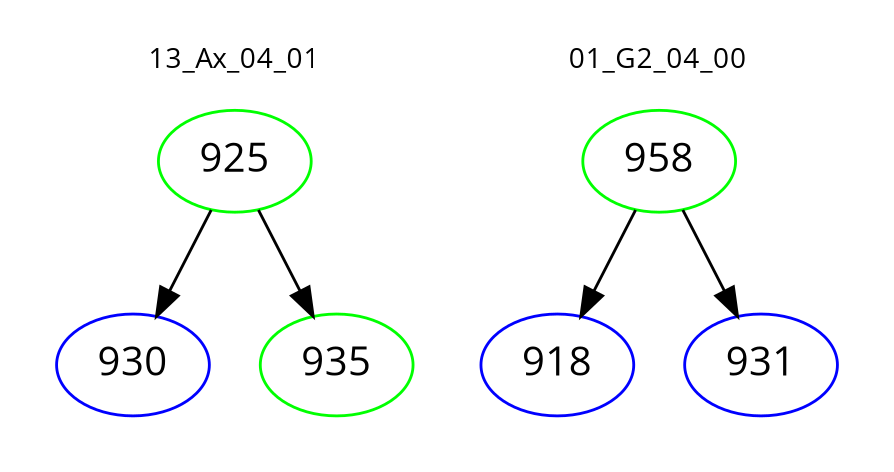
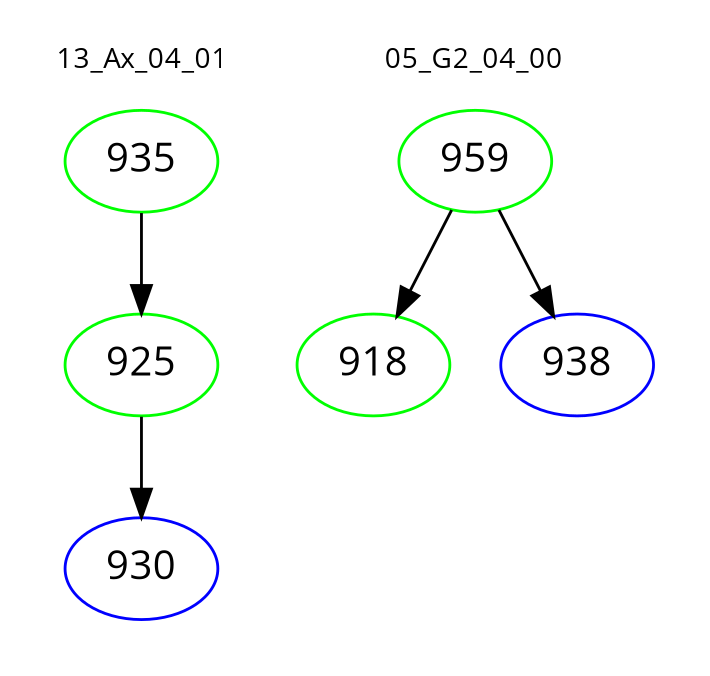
cluster "01_G2_04_00": label "01_G2_04_00" -> "05_G2_04_00"
node "958": label "958" -> "959"
edge "925" -> "935": reversed
node "918": color blue -> green
node "931": label "931" -> "938"
